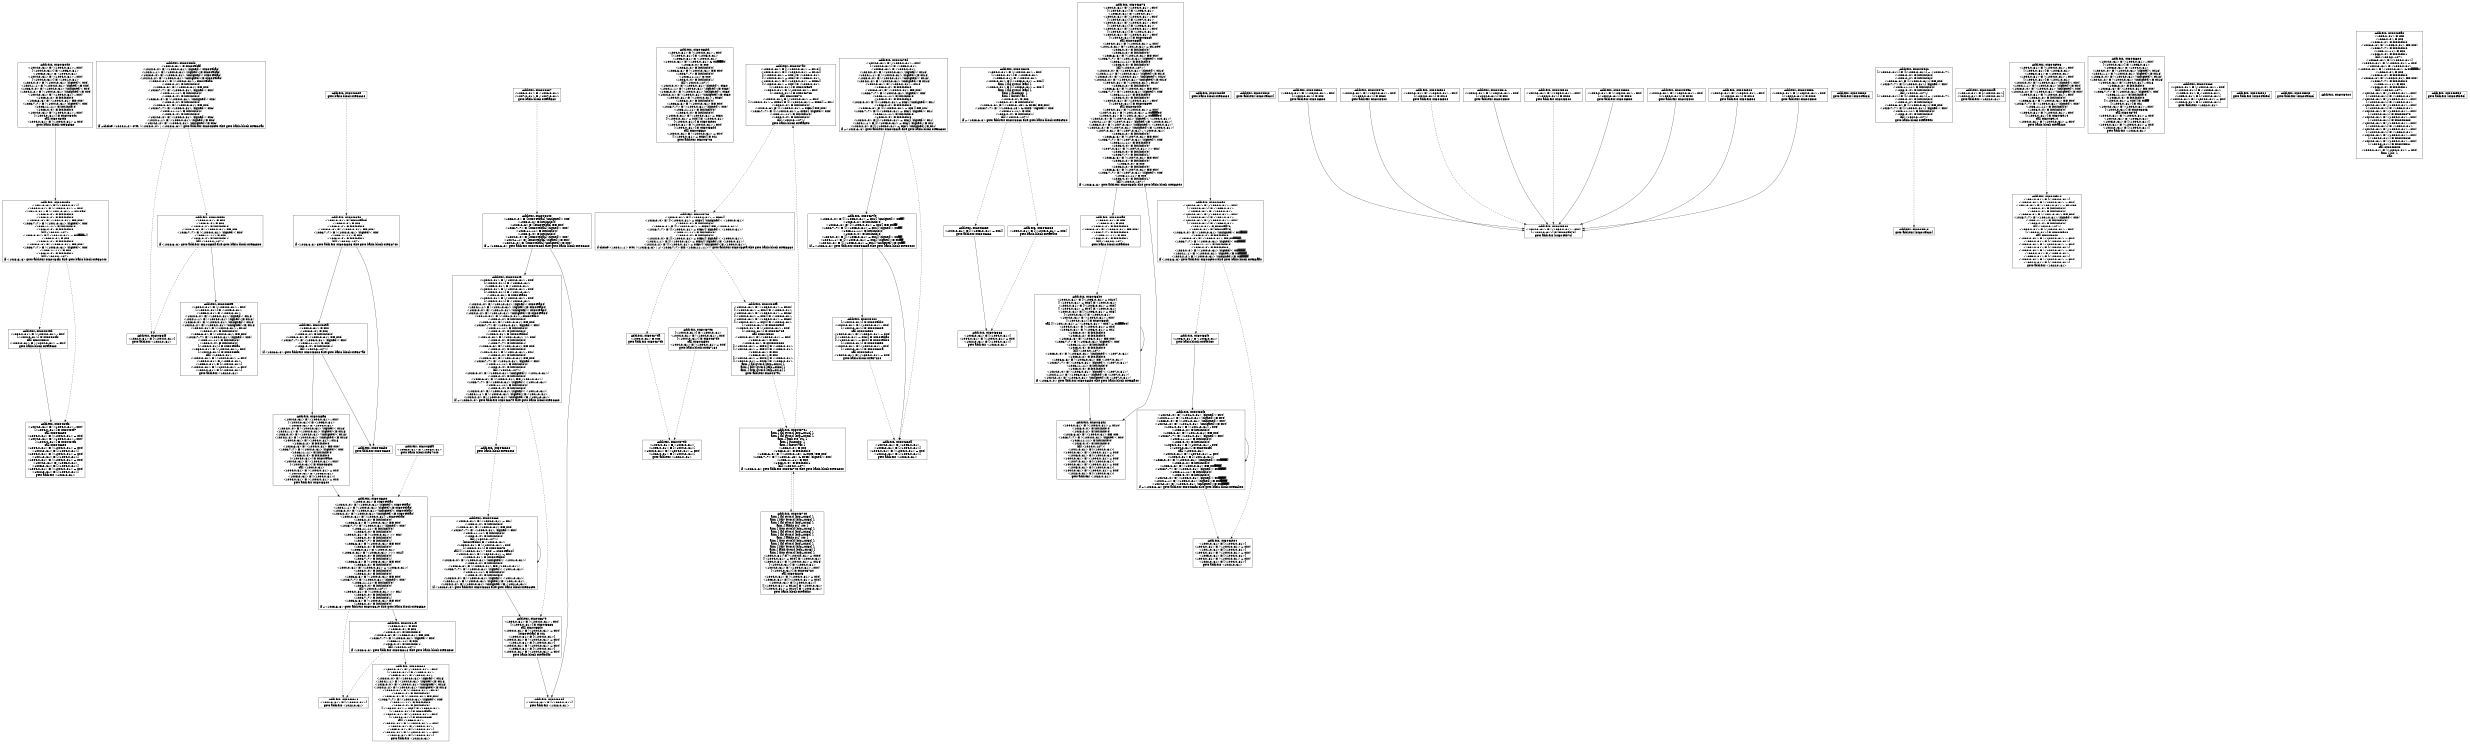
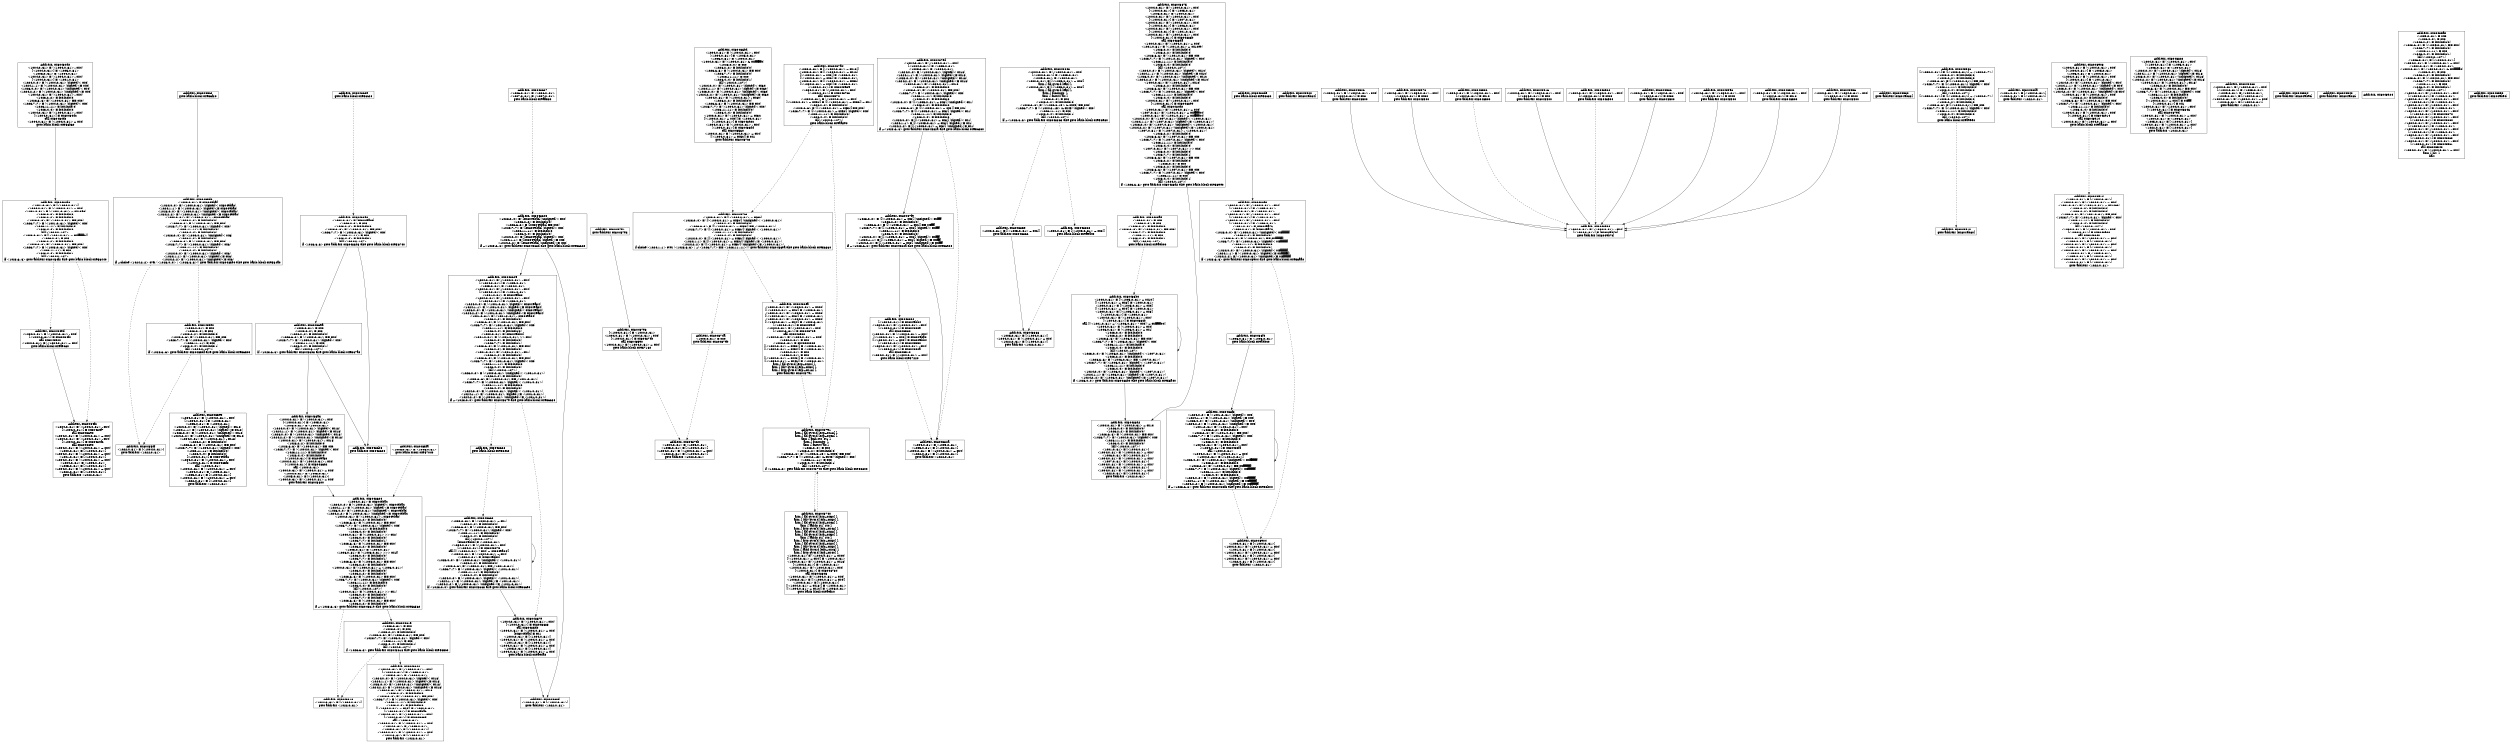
node "Address: 0x80485c2 goto basic block 0x956f20": added
node "Address: 0x80487e1 goto address 0x80487e3": added
